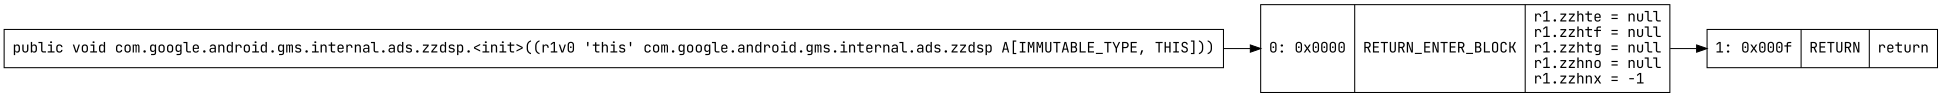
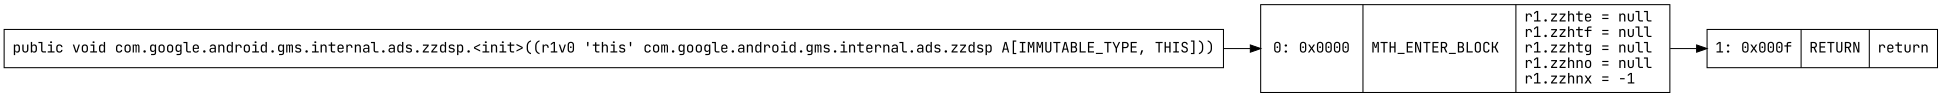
node "0: 0x0000": text "RETURN_ENTER_BLOCK" -> "MTH_ENTER_BLOCK"
